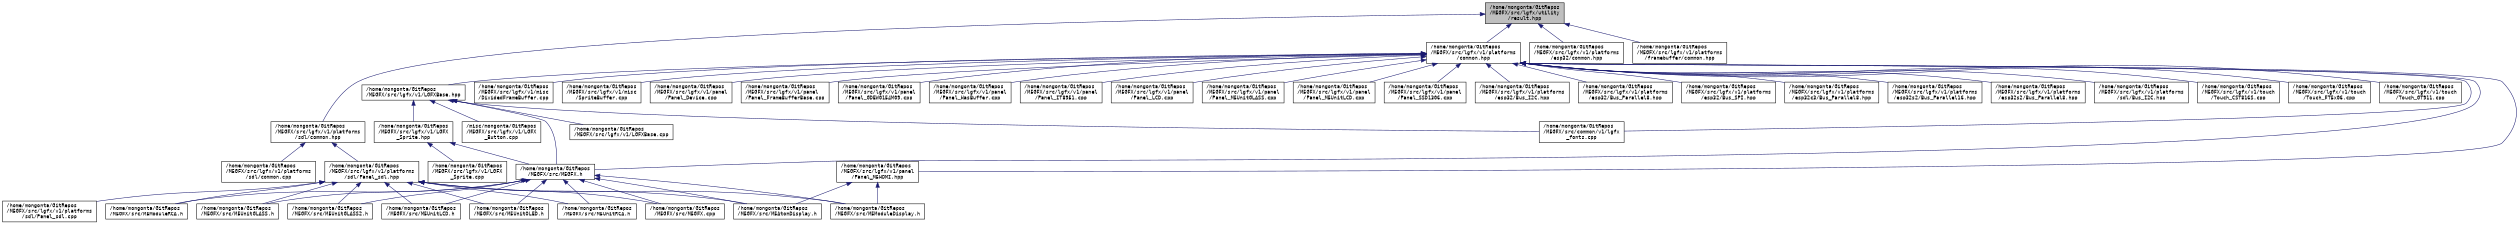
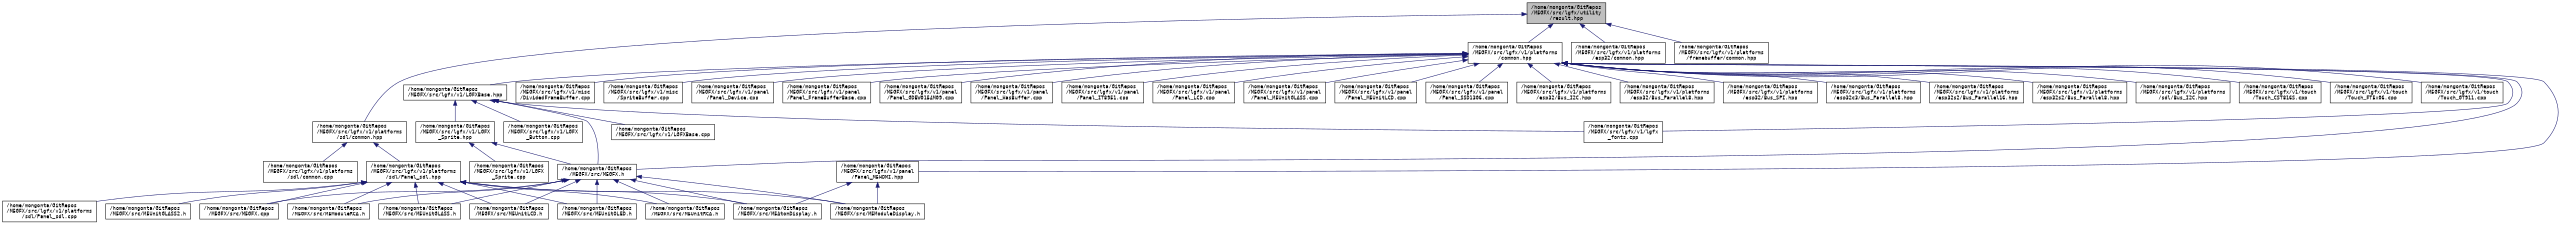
node "/misc/mongonta/GitRepos /M5GFX/src/lgfx/v1/LGFX _Button.cpp": label "/misc/mongonta/GitRepos /M5GFX/src/lgfx/v1/LGFX _Button.cpp" -> "/home/mongonta/GitRepos /M5GFX/src/lgfx/v1/LGFX _Button.cpp"
node "/home/mongonta/GitRepos /M5GFX/src/common/v1/lgfx _fonts.cpp": label "/home/mongonta/GitRepos /M5GFX/src/common/v1/lgfx _fonts.cpp" -> "/home/mongonta/GitRepos /M5GFX/src/lgfx/v1/lgfx _fonts.cpp"
edge "/home/mongonta/GitRepos /M5GFX/src/M5UnitGLASS2.h" -> "/home/mongonta/GitRepos /M5GFX/src/M5GFX.h": removed
